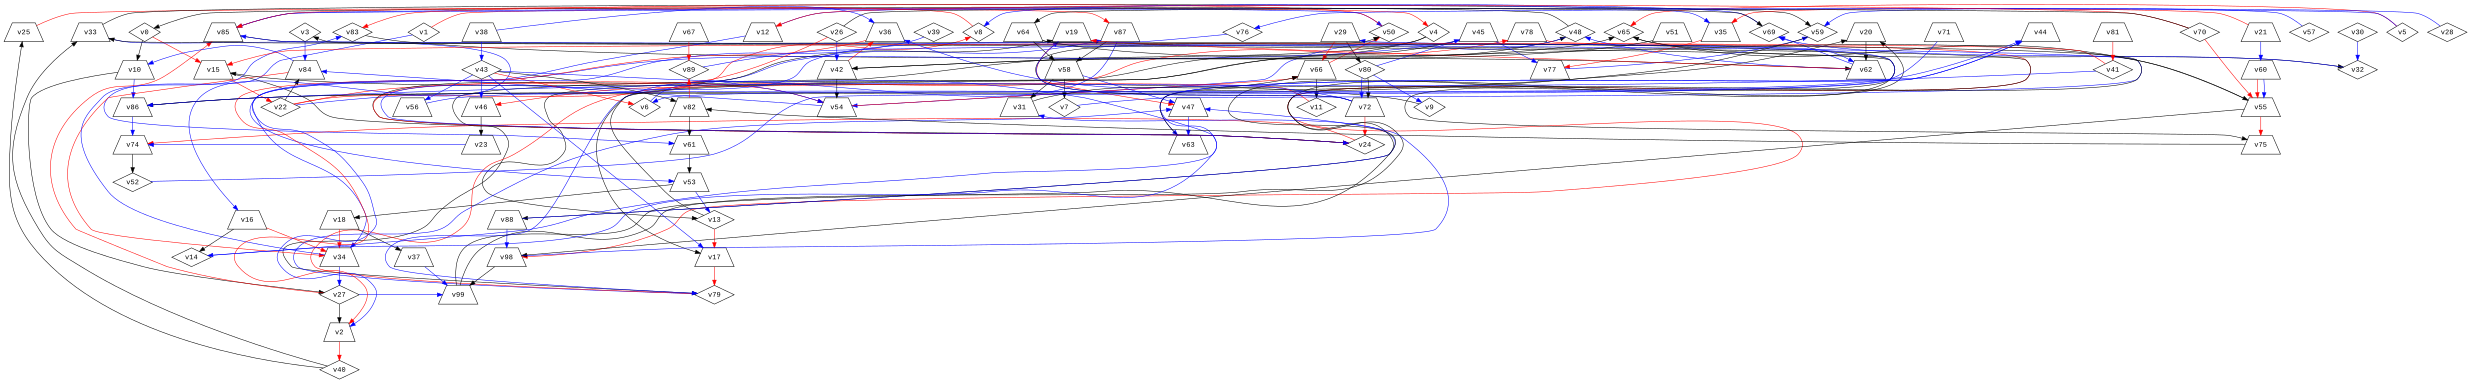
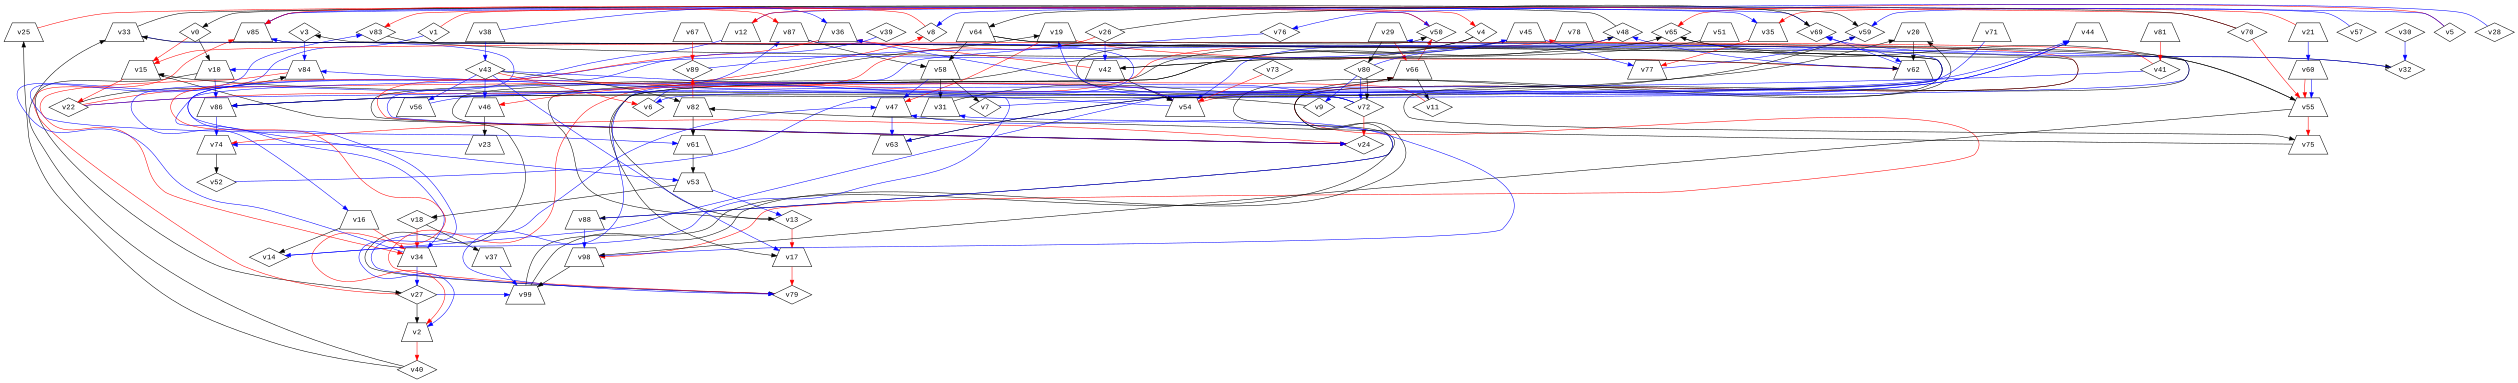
edge "v62" -> "v19": reversed
node "v73": added
node "v72": shape trapezium -> diamond
node "v18": shape trapezium -> diamond
